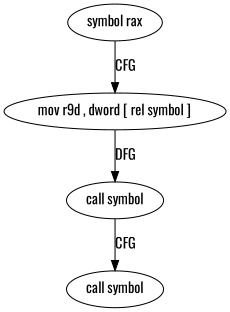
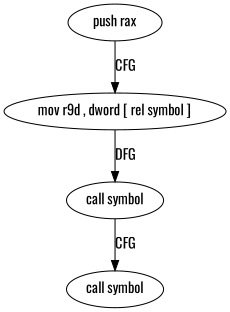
node "symbol rax": label "symbol rax" -> "push rax"
